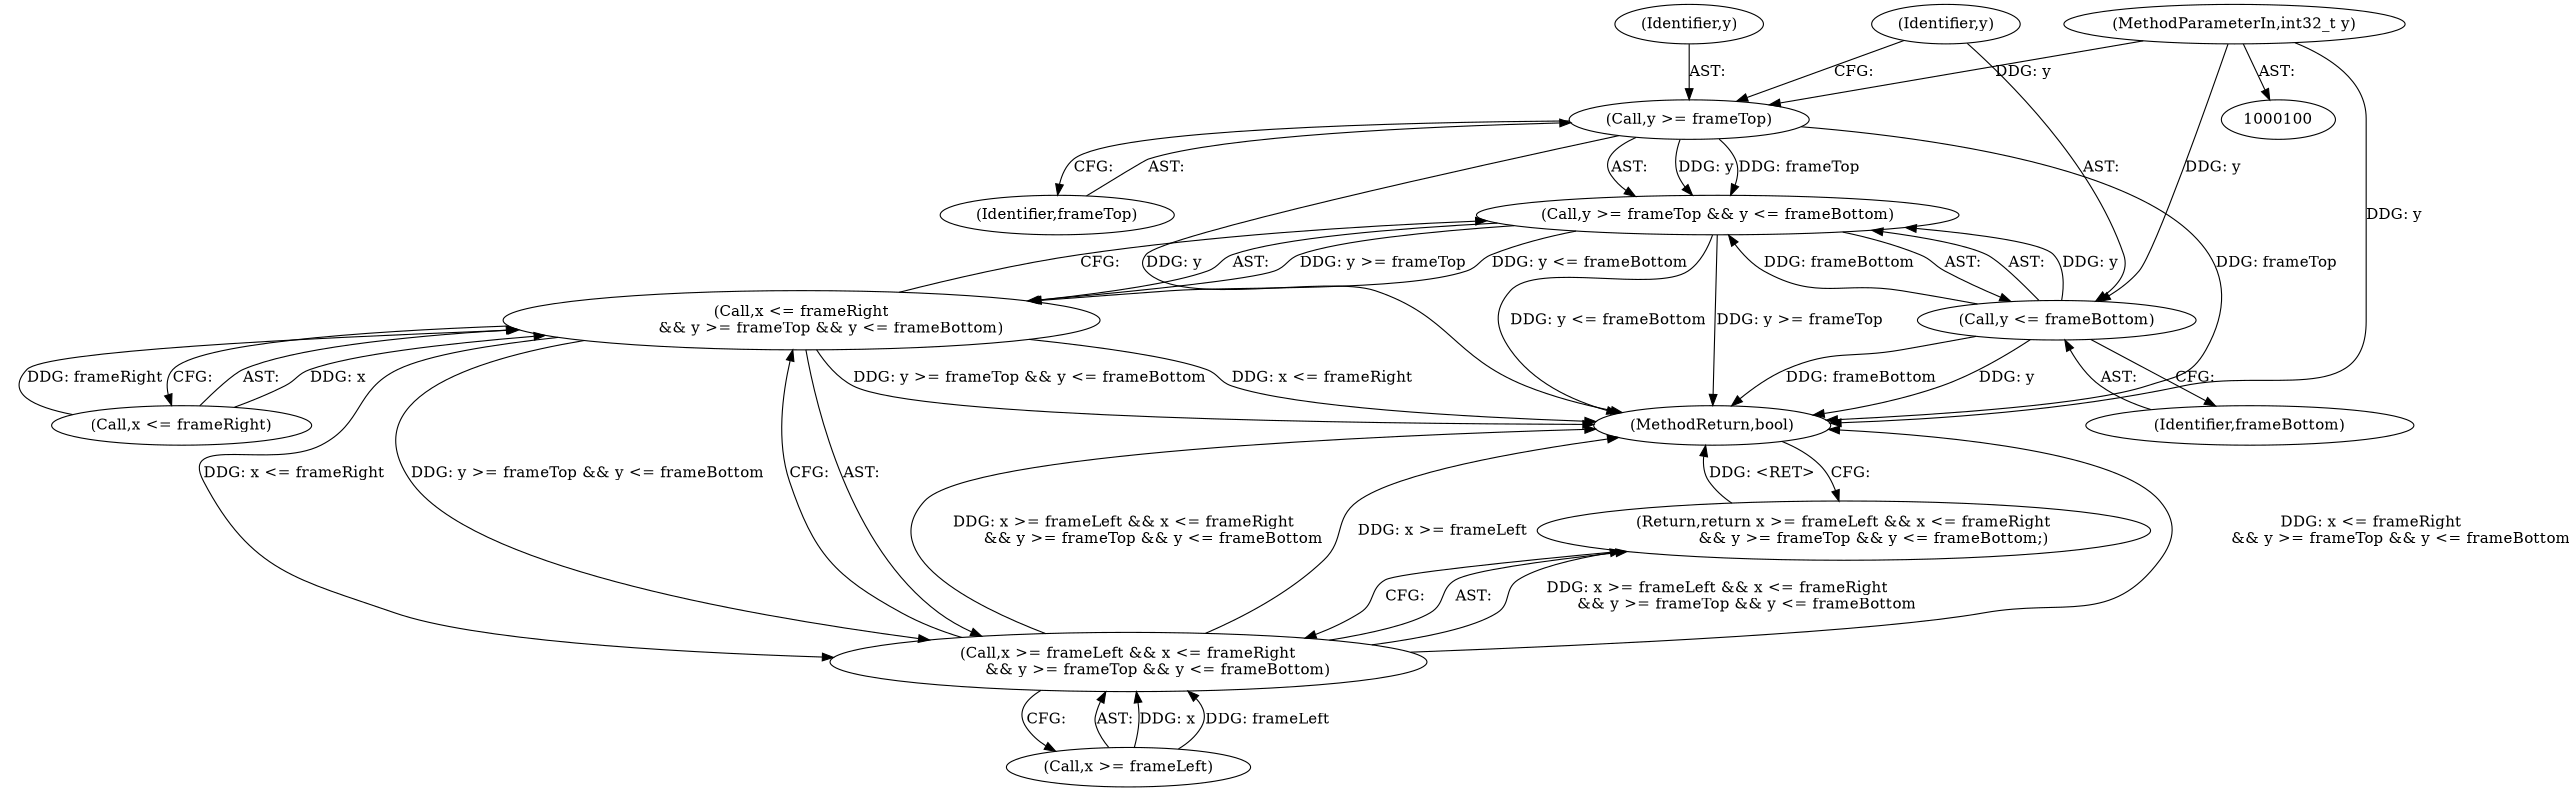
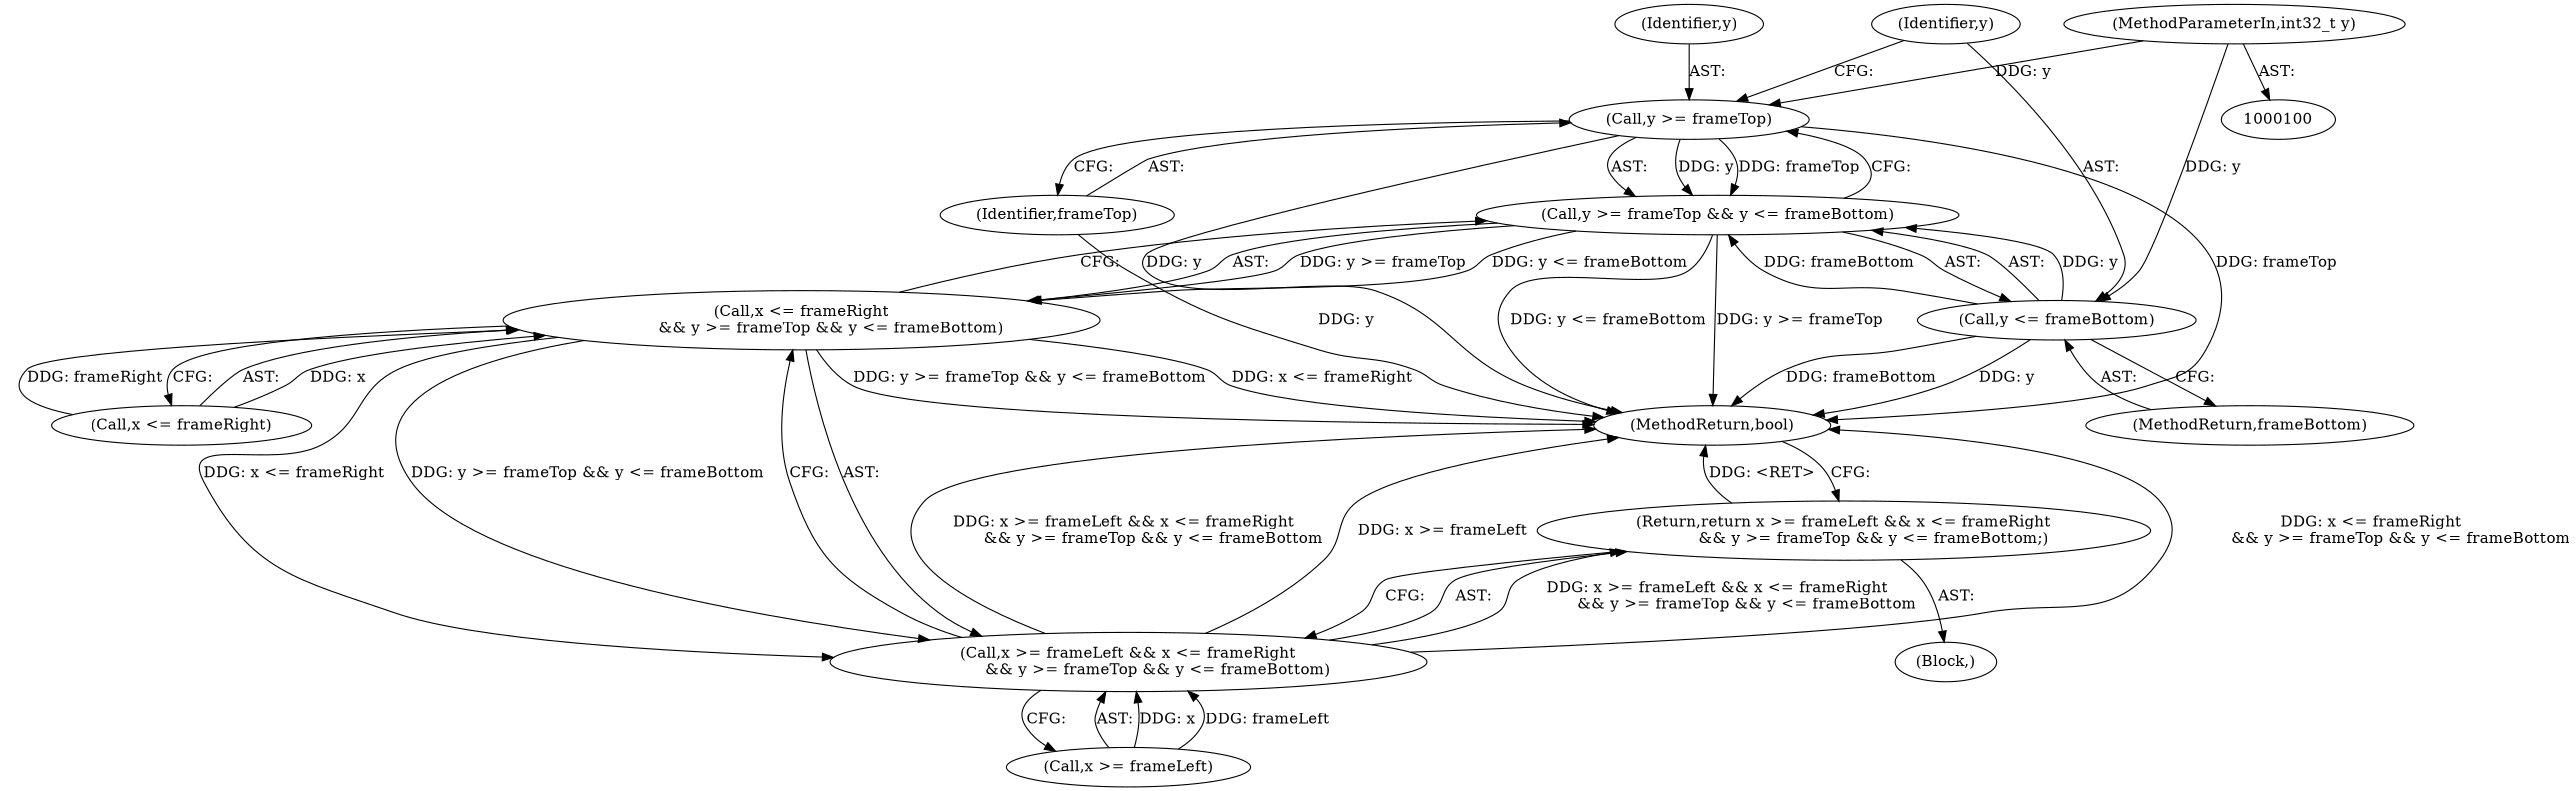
edge "(Call,y >= frameTop && y <= frameBottom)" -> "(Call,y >= frameTop)": added, label "CFG:"
edge "(MethodParameterIn,int32_t y)" -> "(MethodReturn,bool)": now "(Identifier,frameTop)" -> "(MethodReturn,bool)"
node "(Identifier,frameBottom)": label "(Identifier,frameBottom)" -> "(MethodReturn,frameBottom)"
node "(Block,)": added
